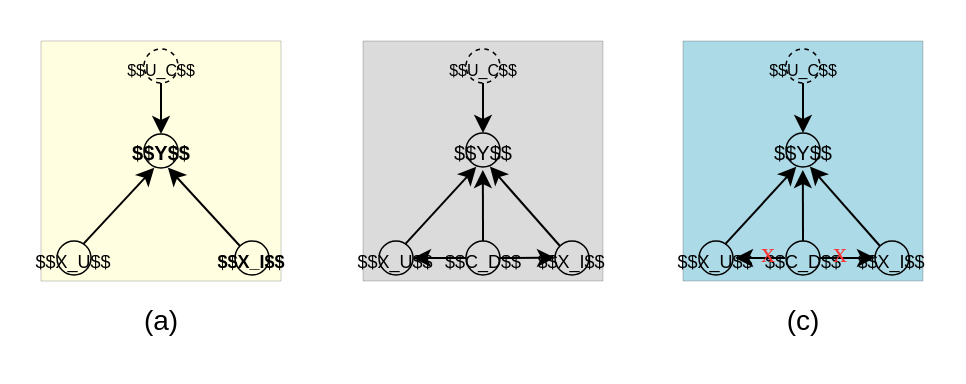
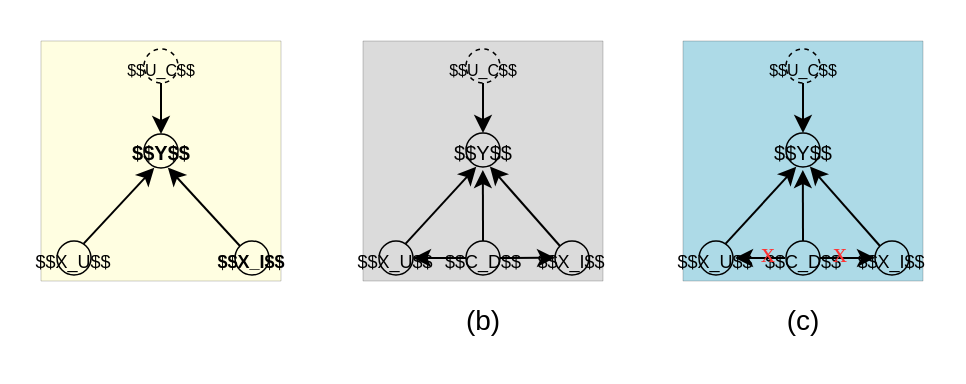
node "(a)": removed
node "(b)": added
